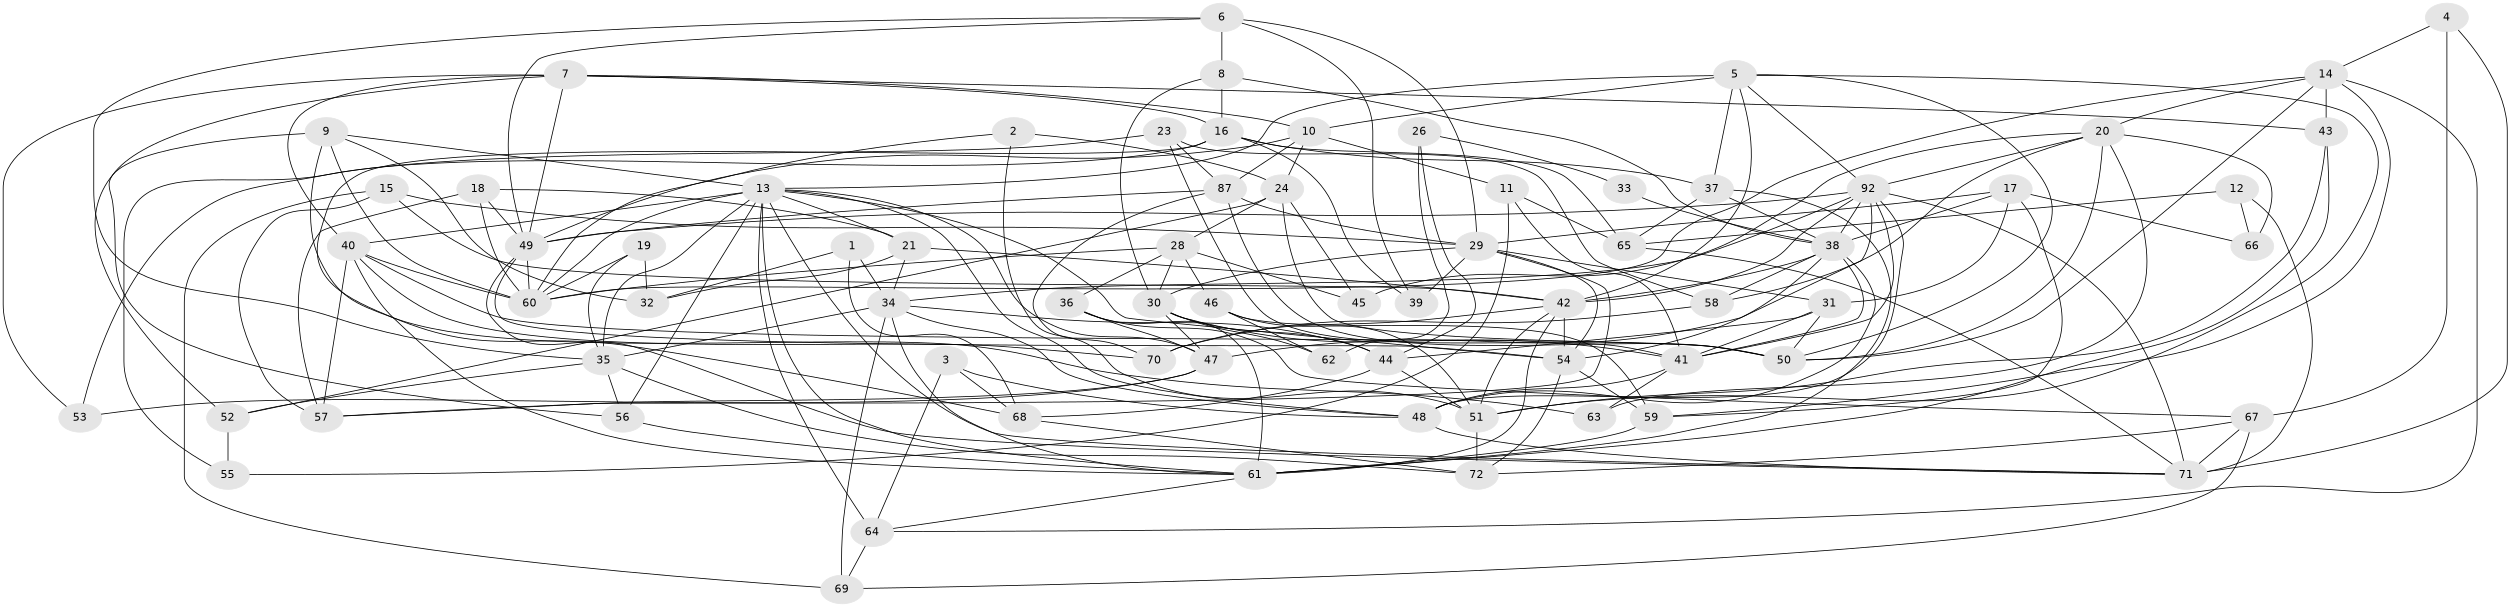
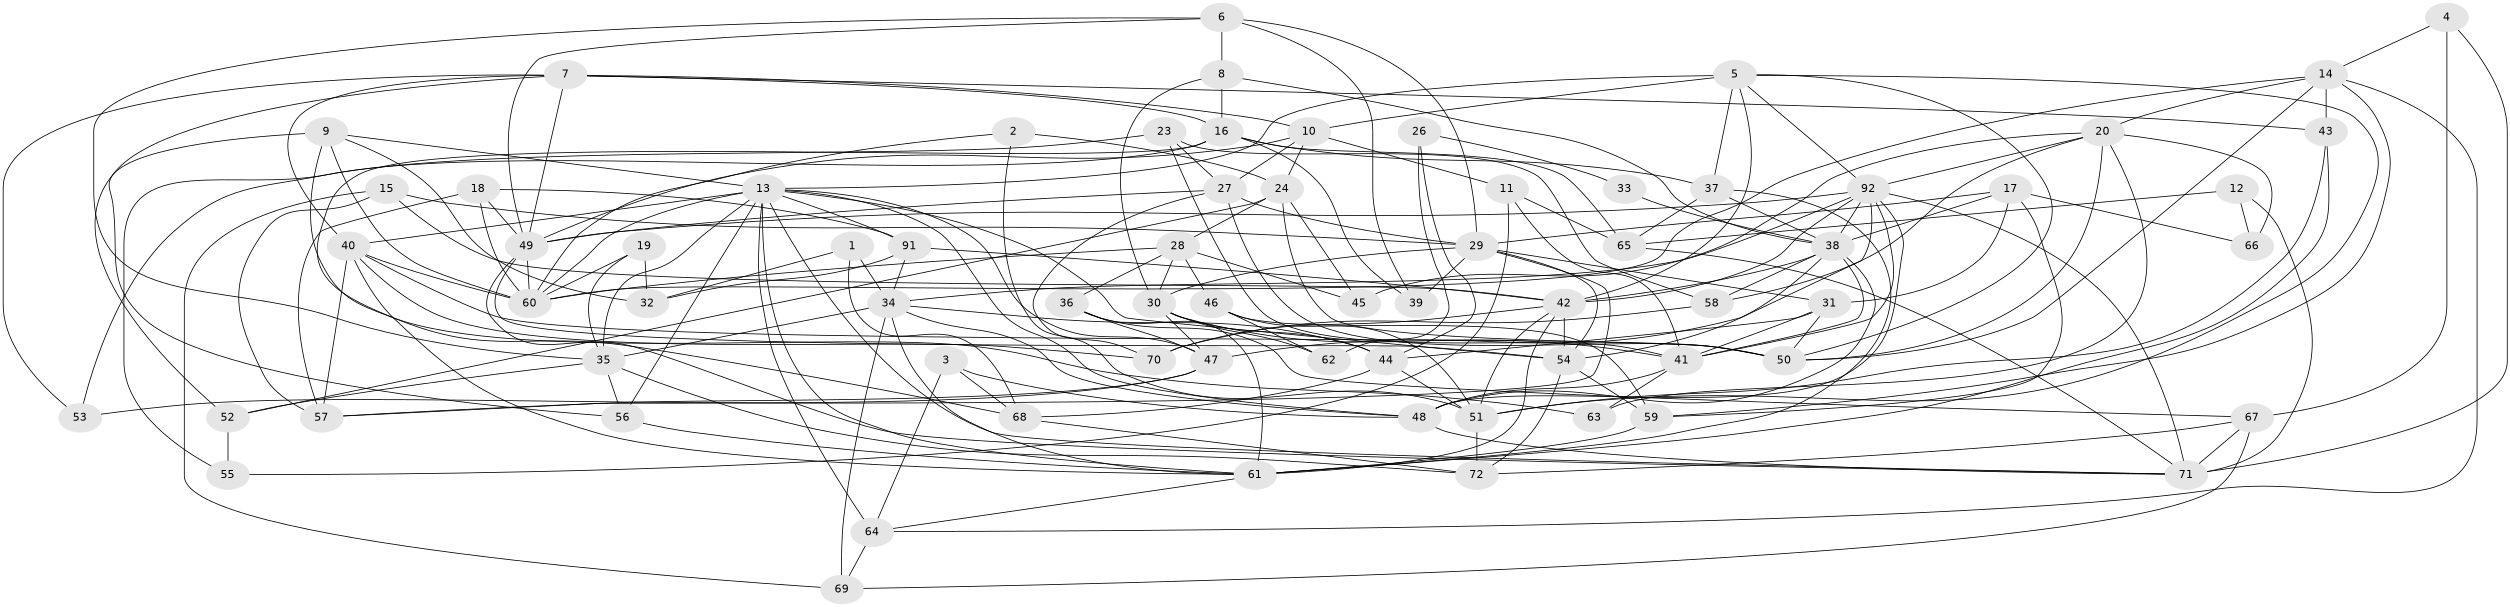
node "87": label "87" -> "27"
node "21": label "21" -> "91"
